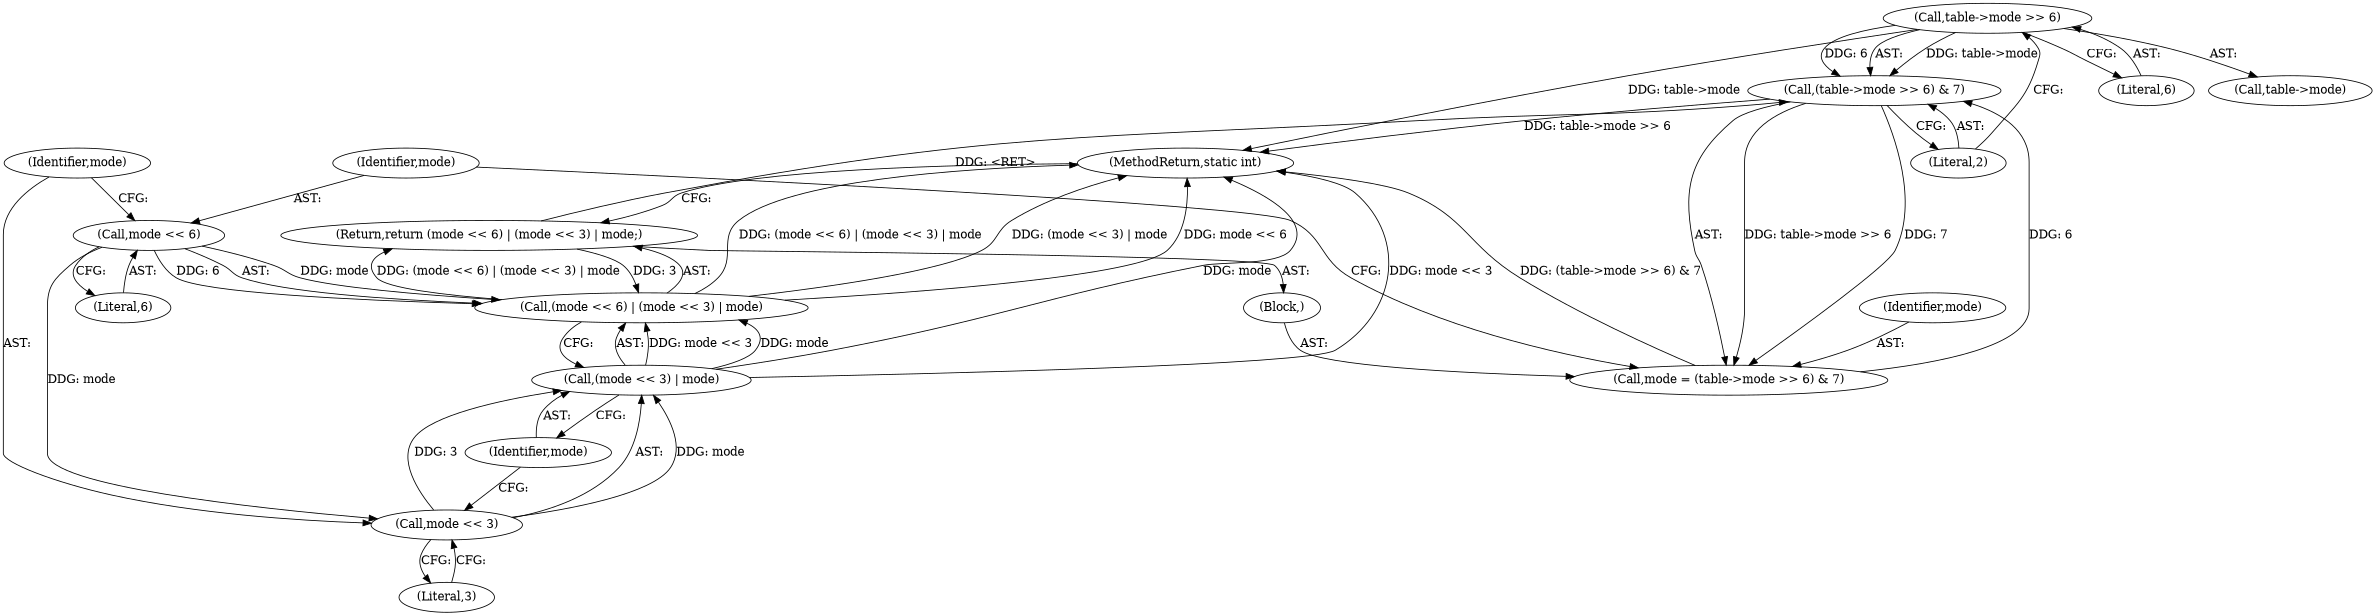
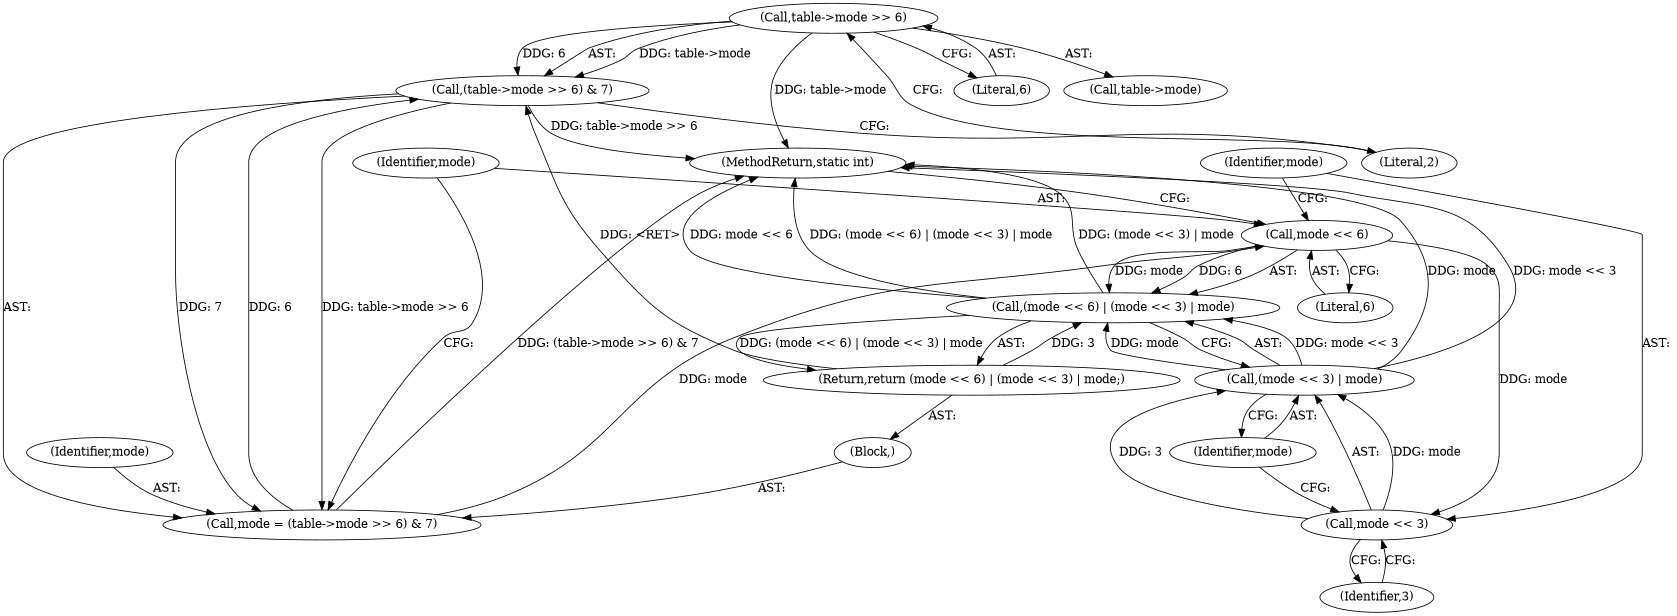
edge "(Literal,2)" -> "(Call,(table->mode >> 6) & 7)": removed, label "AST:"
edge "(MethodReturn,static int)" -> "(Return,return (mode << 6) | (mode << 3) | mode;)": now "(MethodReturn,static int)" -> "(Call,mode << 6)"
edge "(Call,mode = (table->mode >> 6) & 7)" -> "(Call,mode << 6)": added, label "DDG: mode"
node "(Literal,3)": label "(Literal,3)" -> "(Identifier,3)"
